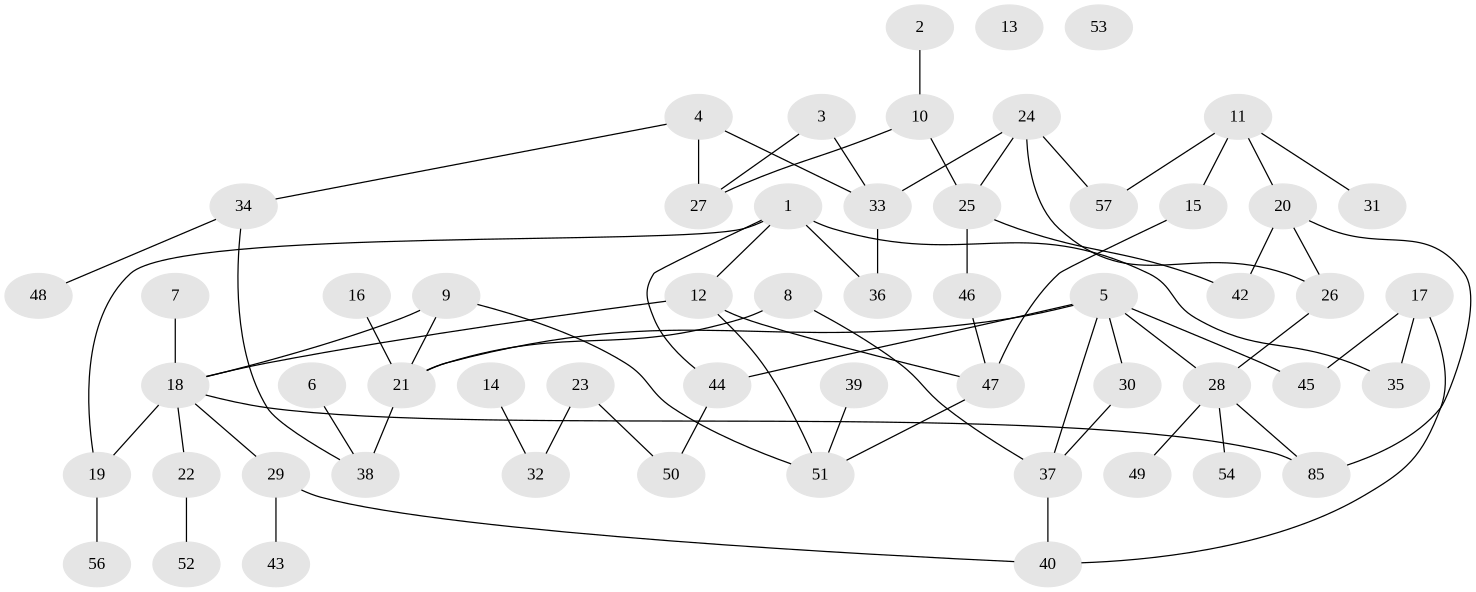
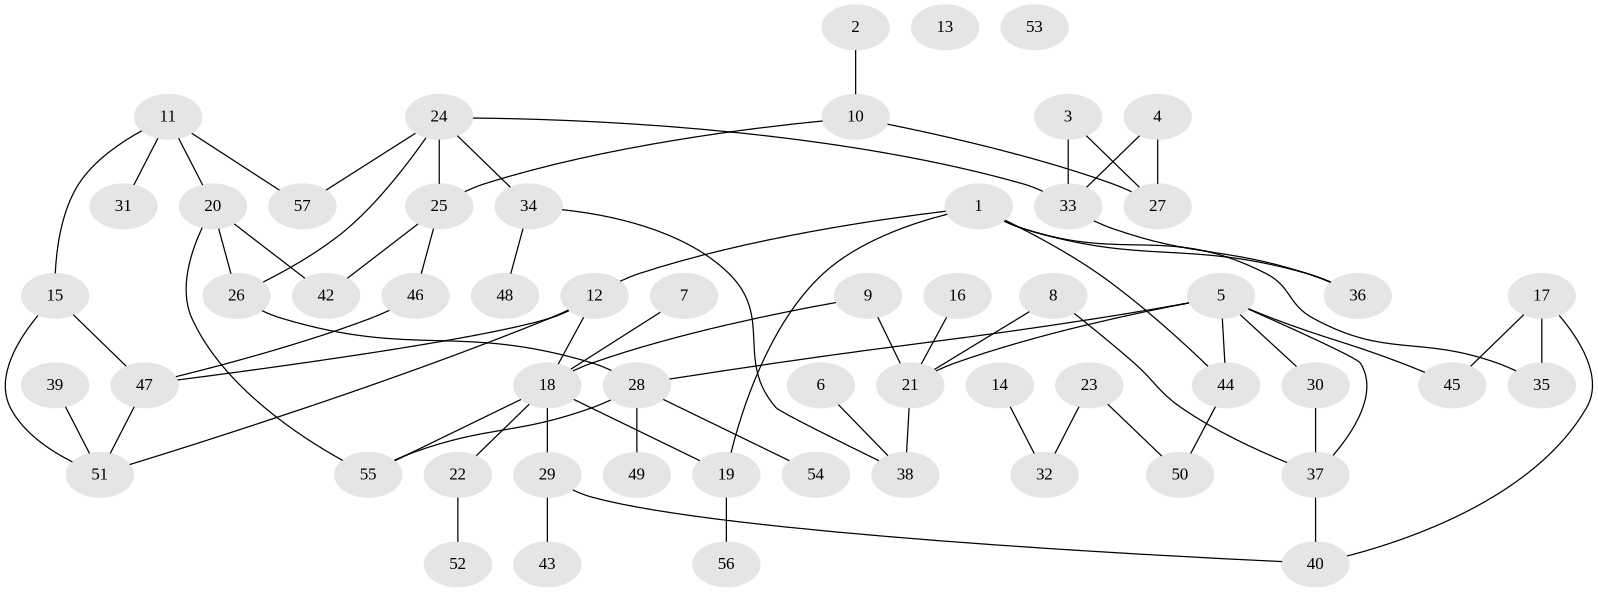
edge "4" -- "34": now "24" -- "34"
edge "9" -- "51": now "15" -- "51"
node "85": label "85" -> "55"
